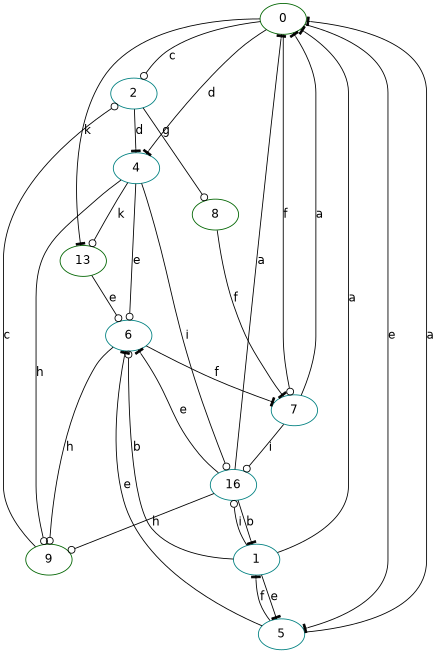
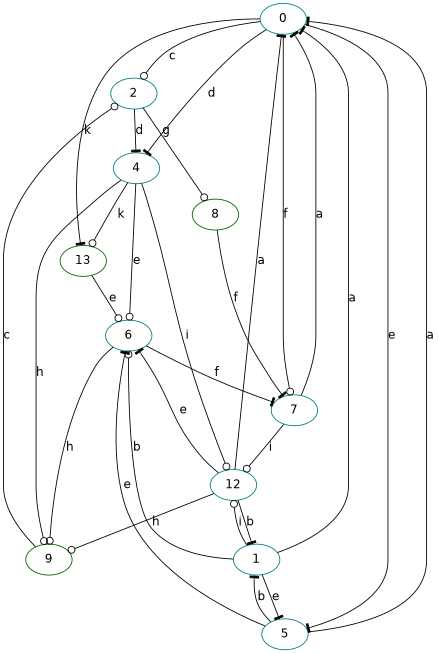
node "0": color darkgreen -> teal
node "16": label "16" -> "12"
edge "5" -> "1": label "f" -> "b"
